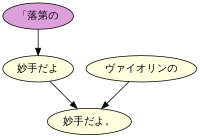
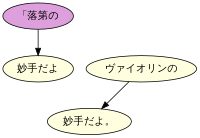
edge "妙手だよ" -> "妙手だよ。": removed
